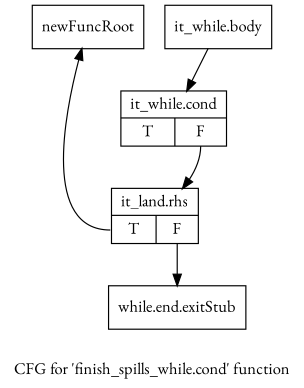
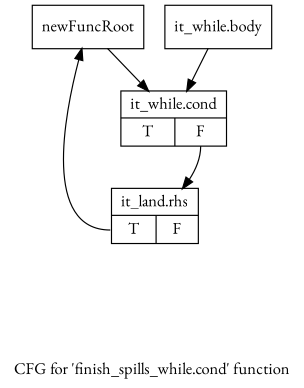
edge "newFuncRoot" -> "it_while.cond": added
node "while.end.exitStub": removed
